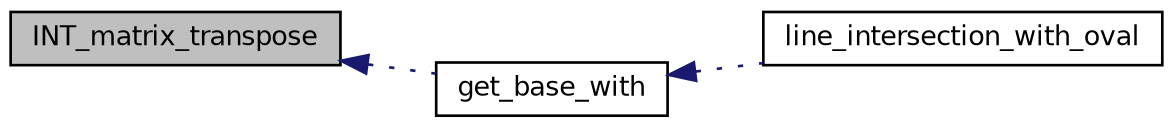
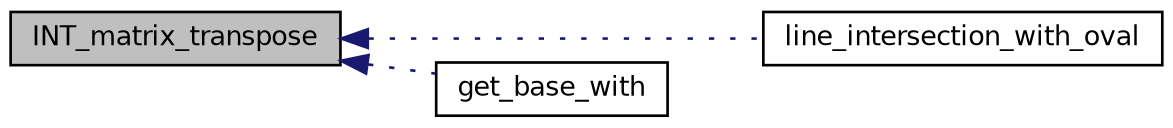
edge "line_intersection_with_oval" -> "get_base_with": now "line_intersection_with_oval" -> "INT_matrix_transpose"
